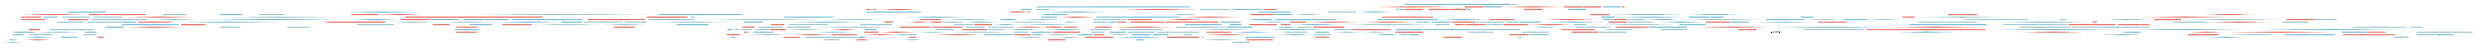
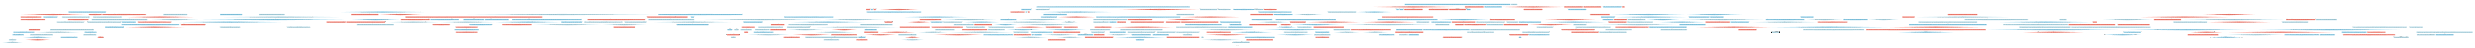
node "{_ZNKSt6vectorIxSaIxEE3endEv|{<s0>872}}": fillcolor salmon -> skyblue
